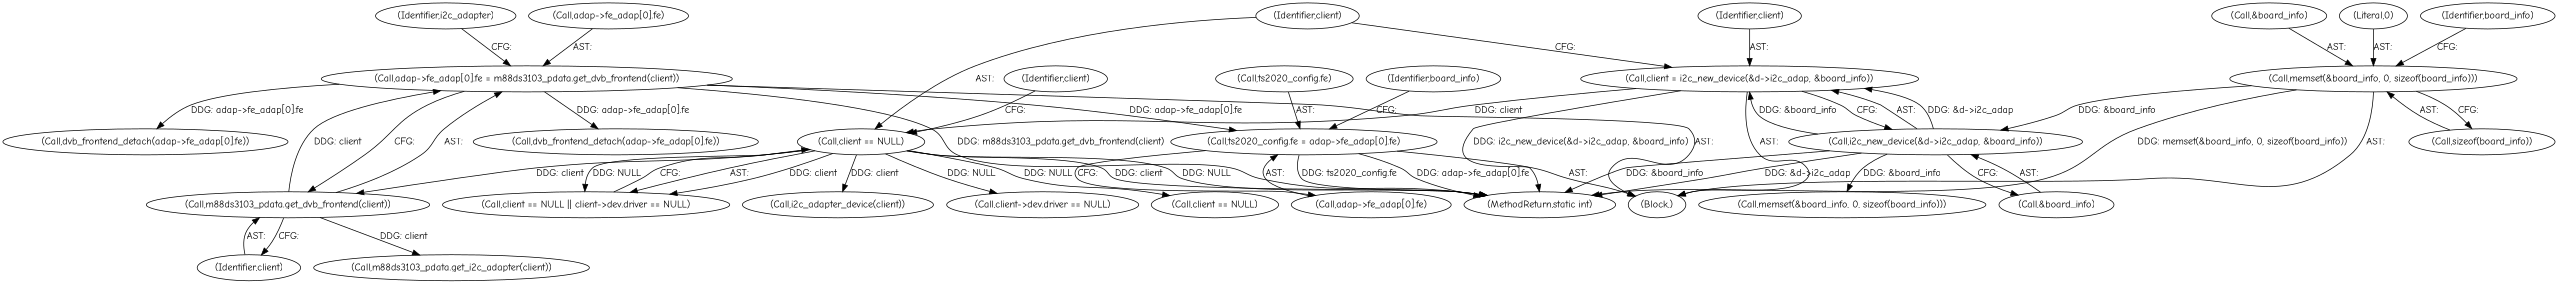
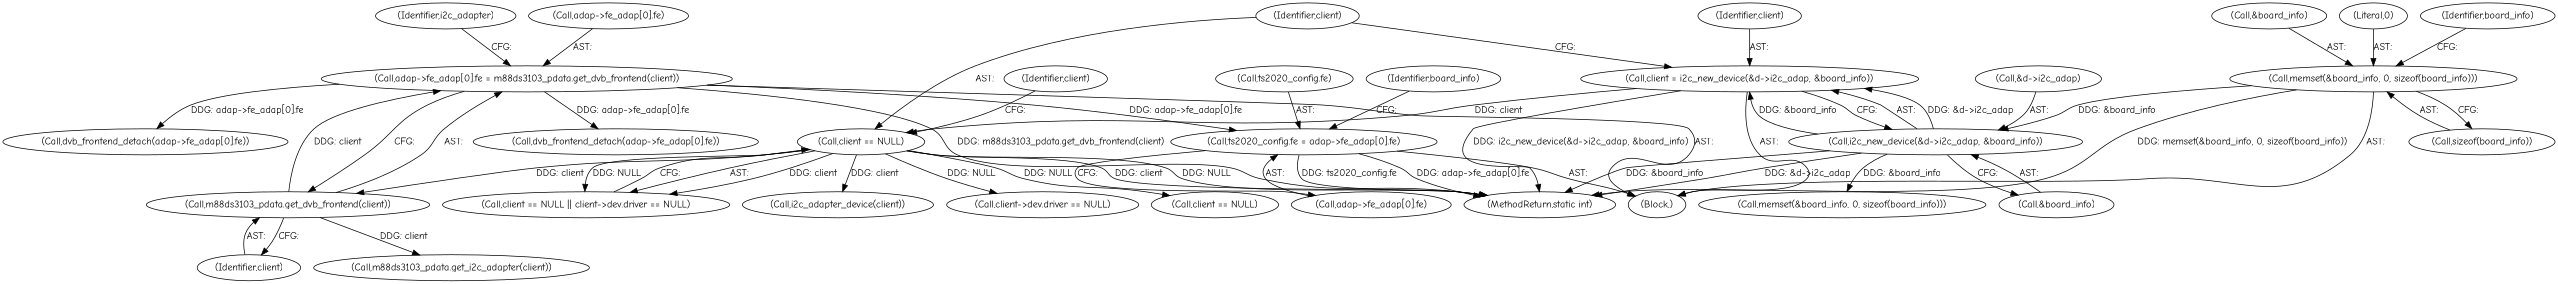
node "(Call,&d->i2c_adap)": added
